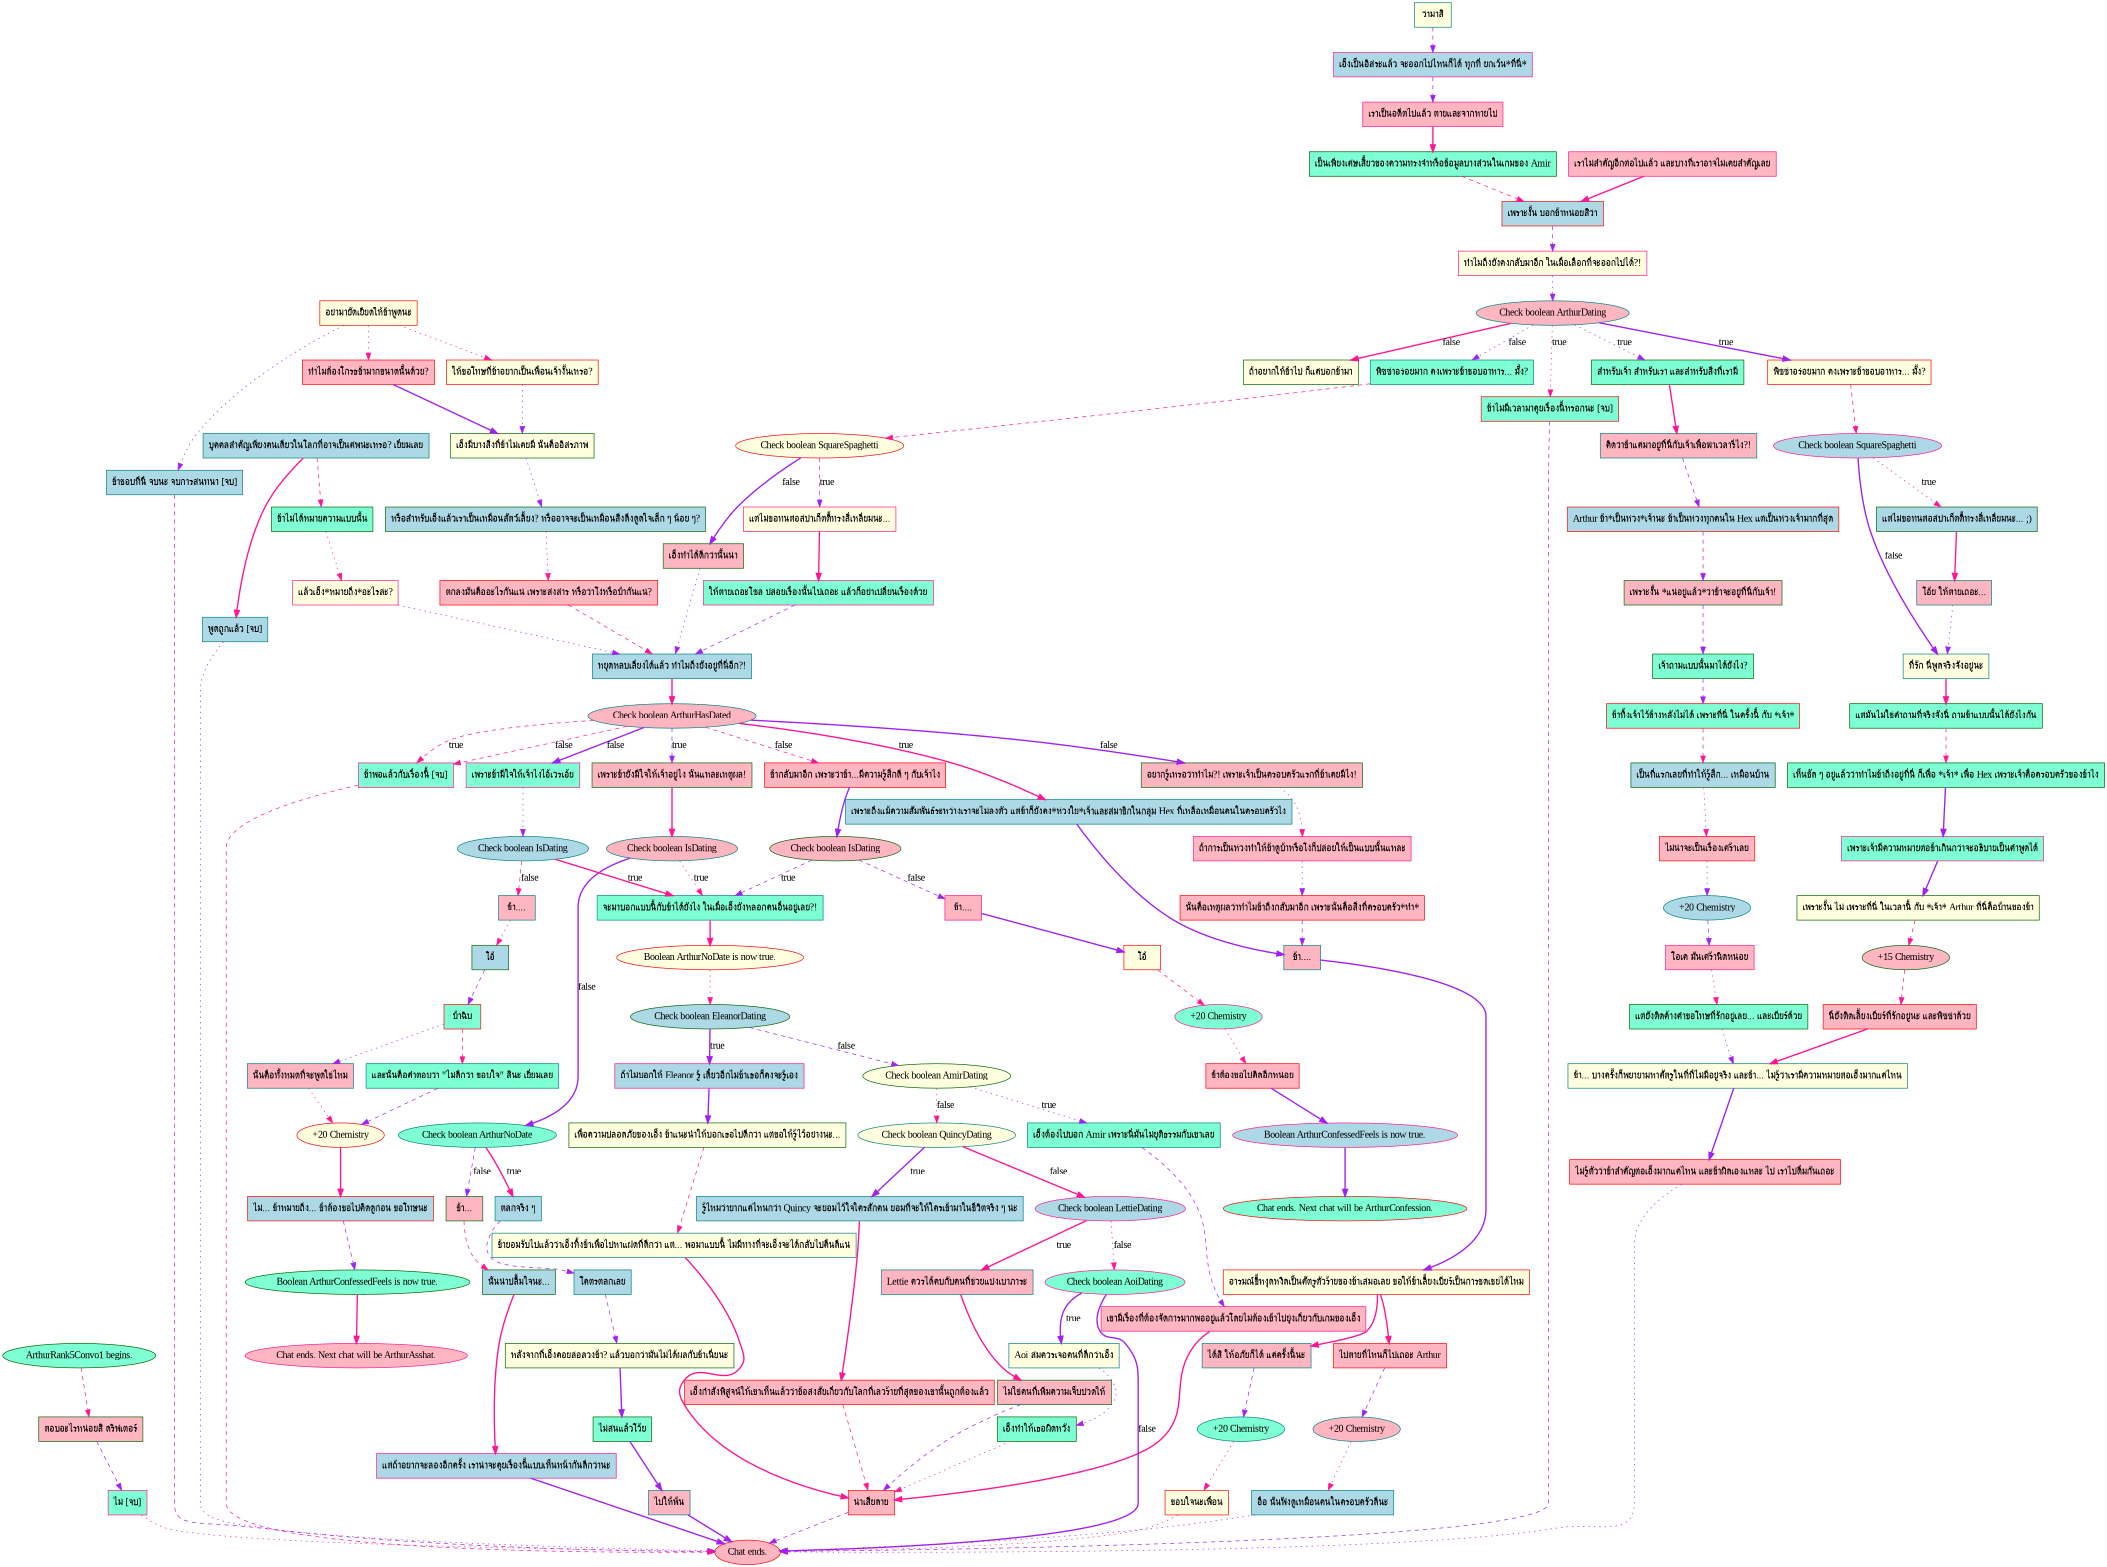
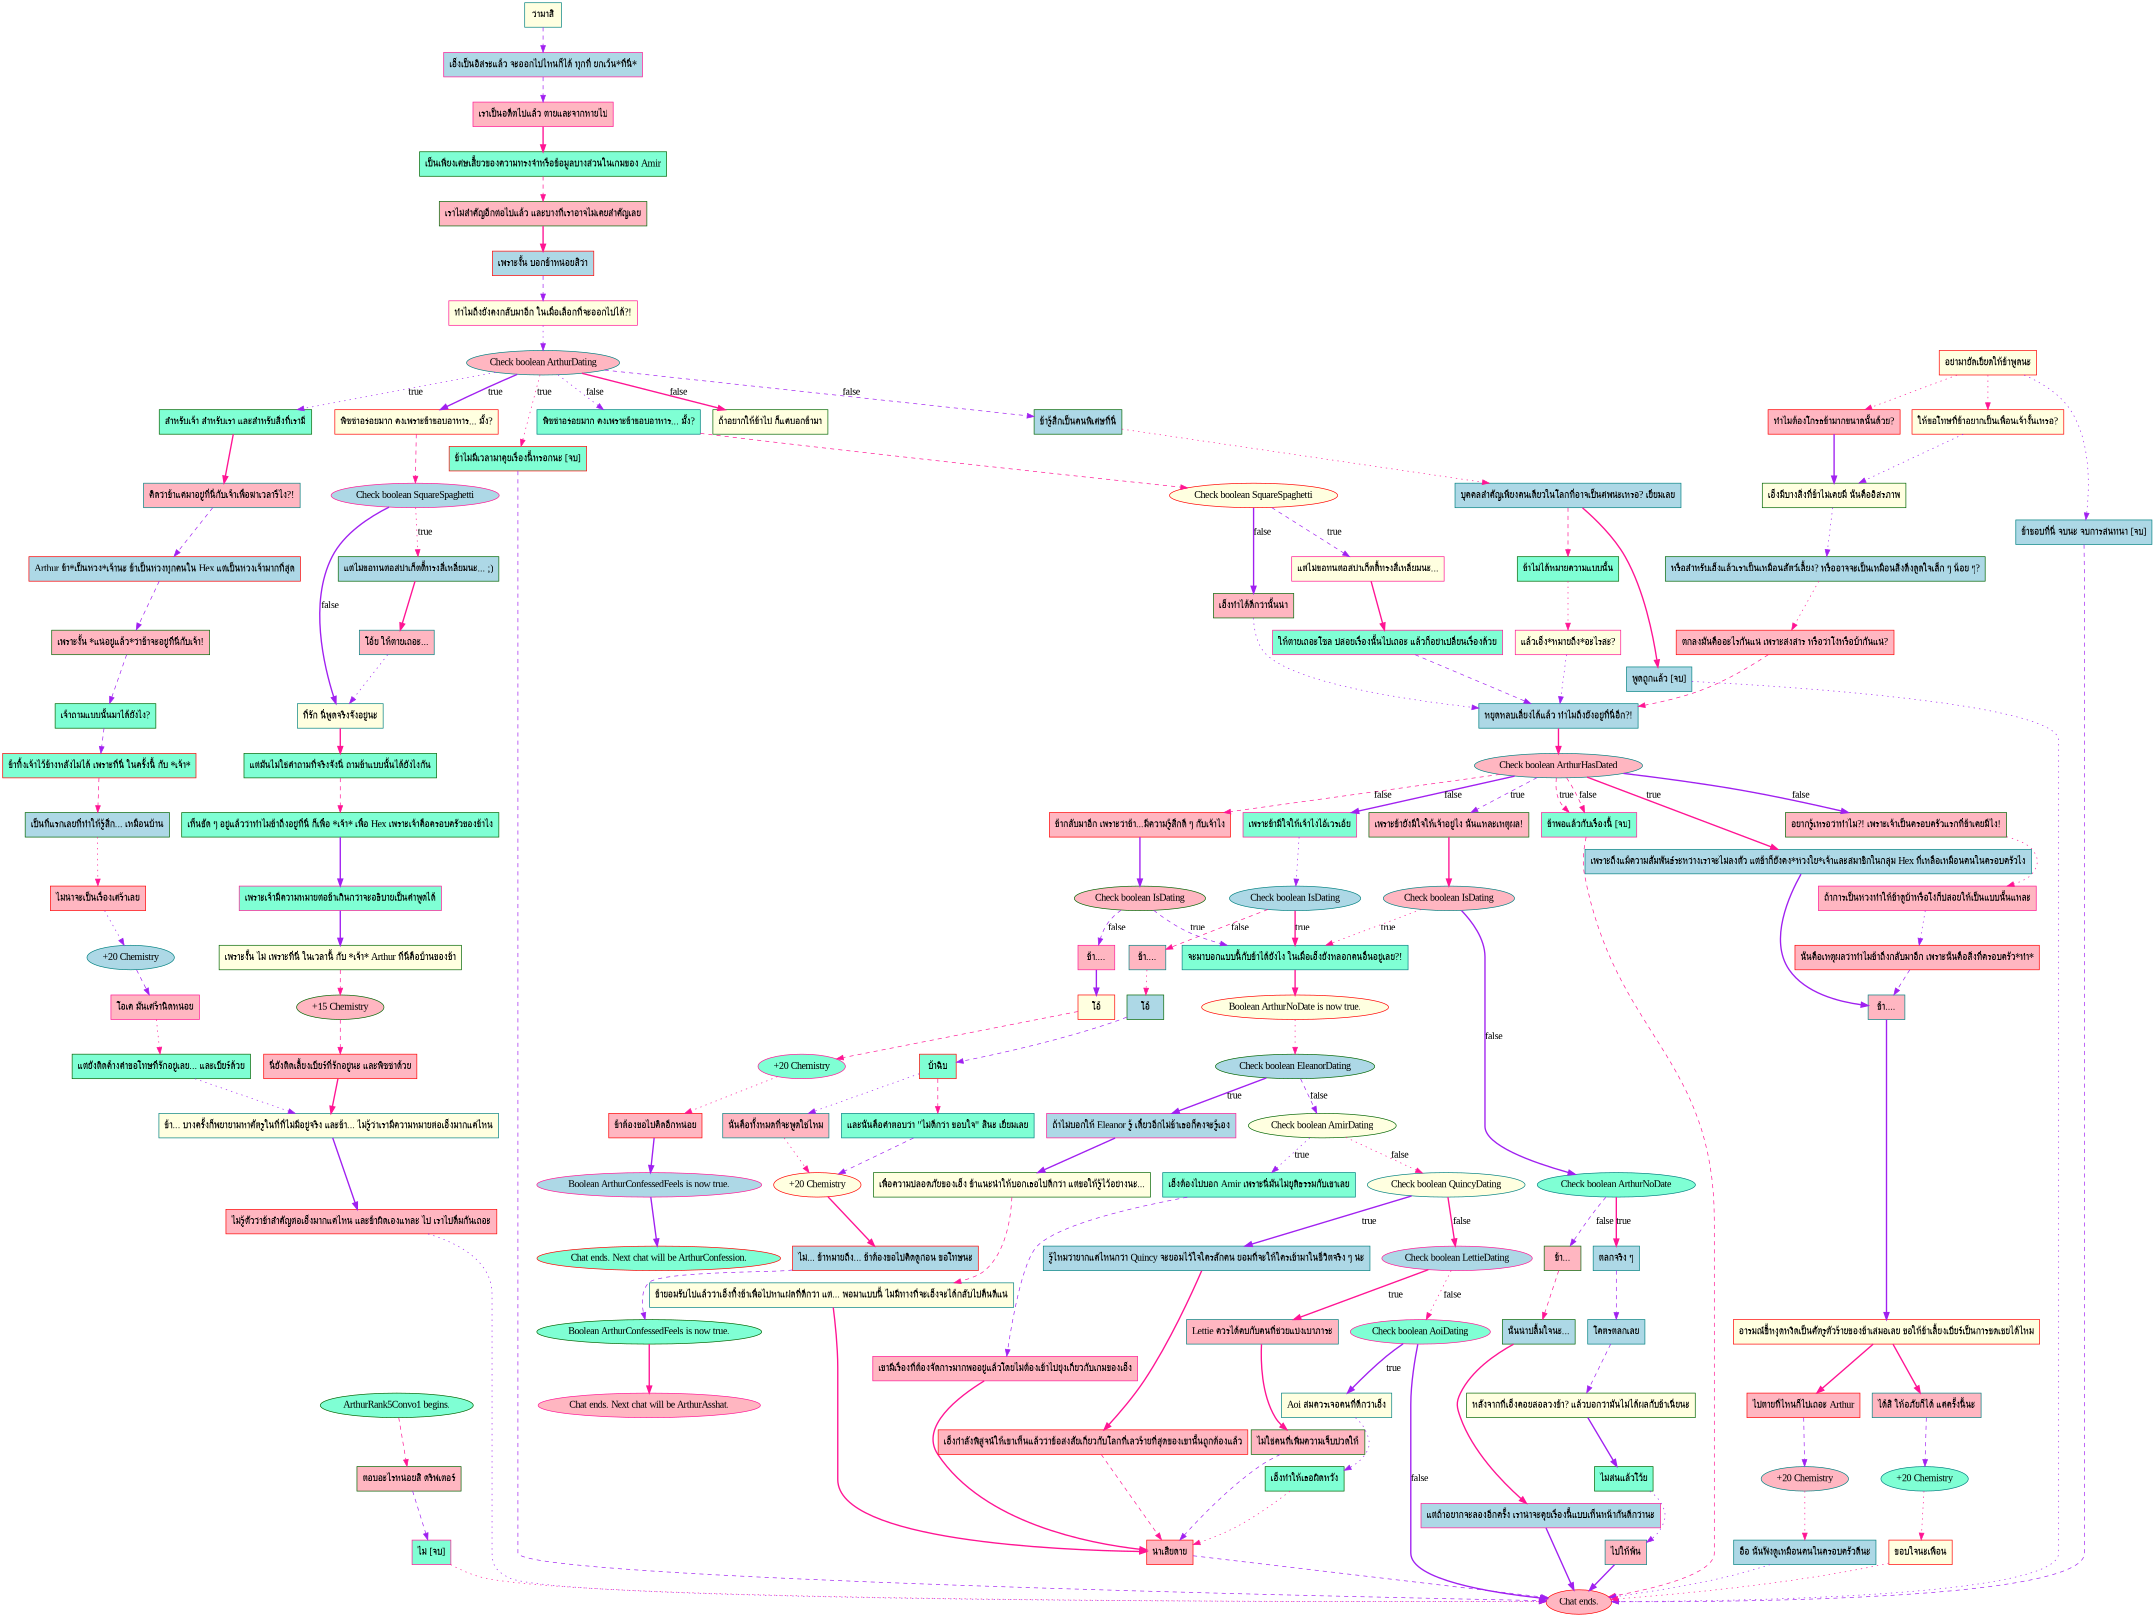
node "เราไม่สำคัญอีกต่อไปแล้ว และบางทีเราอาจไม่เคยสำคัญเลย": color deeppink -> darkgreen
edge "เป็นเพียงเศษเสี้ยวของความทรงจำหรือข้อมูลบางส่วนในเกมของ Amir" -> "เพราะงั้น บอกข้าหน่อยสิว่า": now "เป็นเพียงเศษเสี้ยวของความทรงจำหรือข้อมูลบางส่วนในเกมของ Amir" -> "เราไม่สำคัญอีกต่อไปแล้ว และบางทีเราอาจไม่เคยสำคัญเลย"
node "ข้ารู้สึกเป็นคนพิเศษที่นี่": added
edge "ไม่สนแล้วโว้ย" -> "ไปให้พ้น": style bold -> dotted
